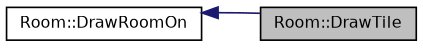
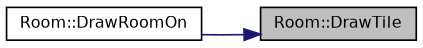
edge "Room::DrawTile" -> "Room::DrawRoomOn": reversed
